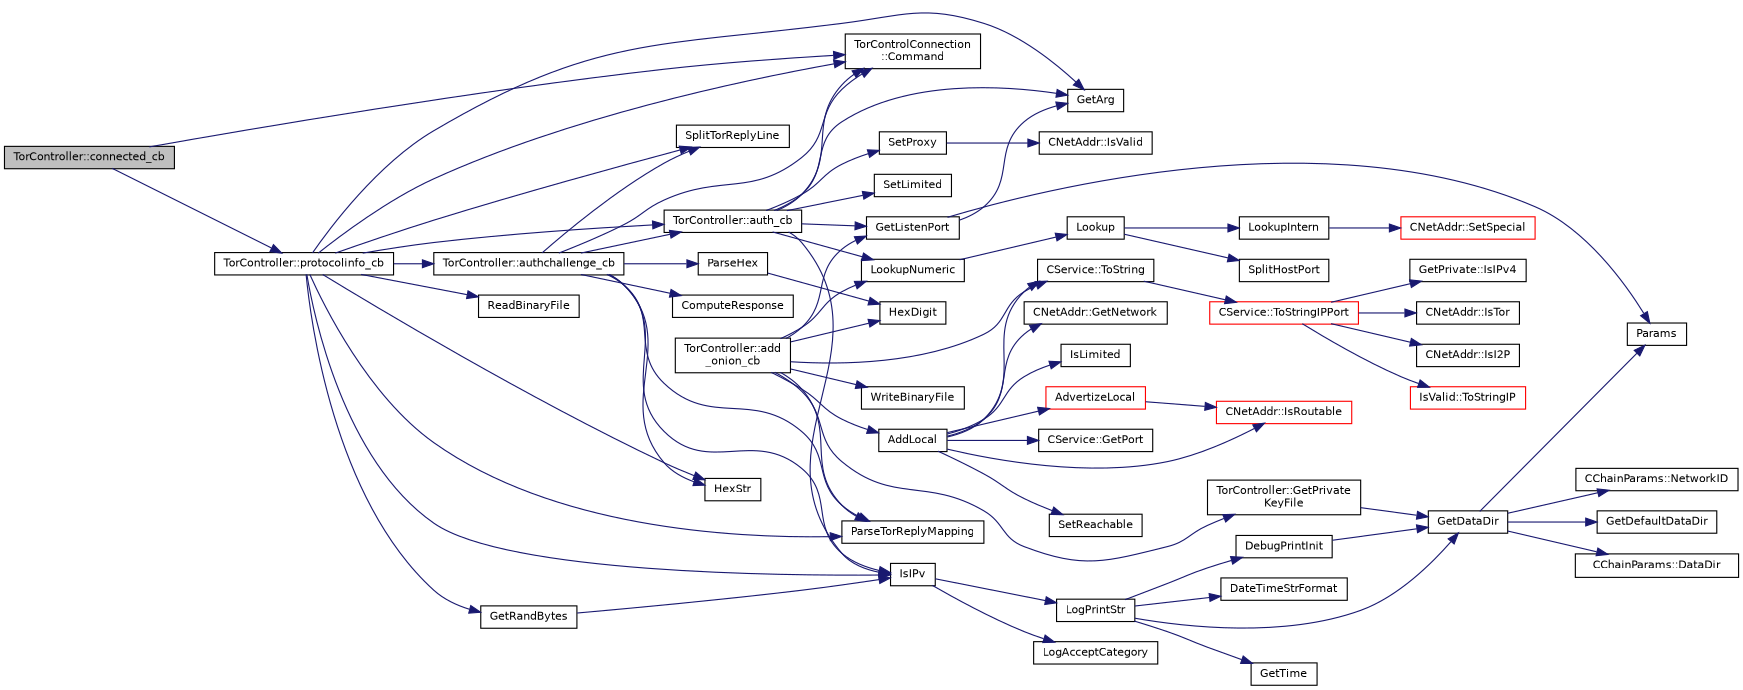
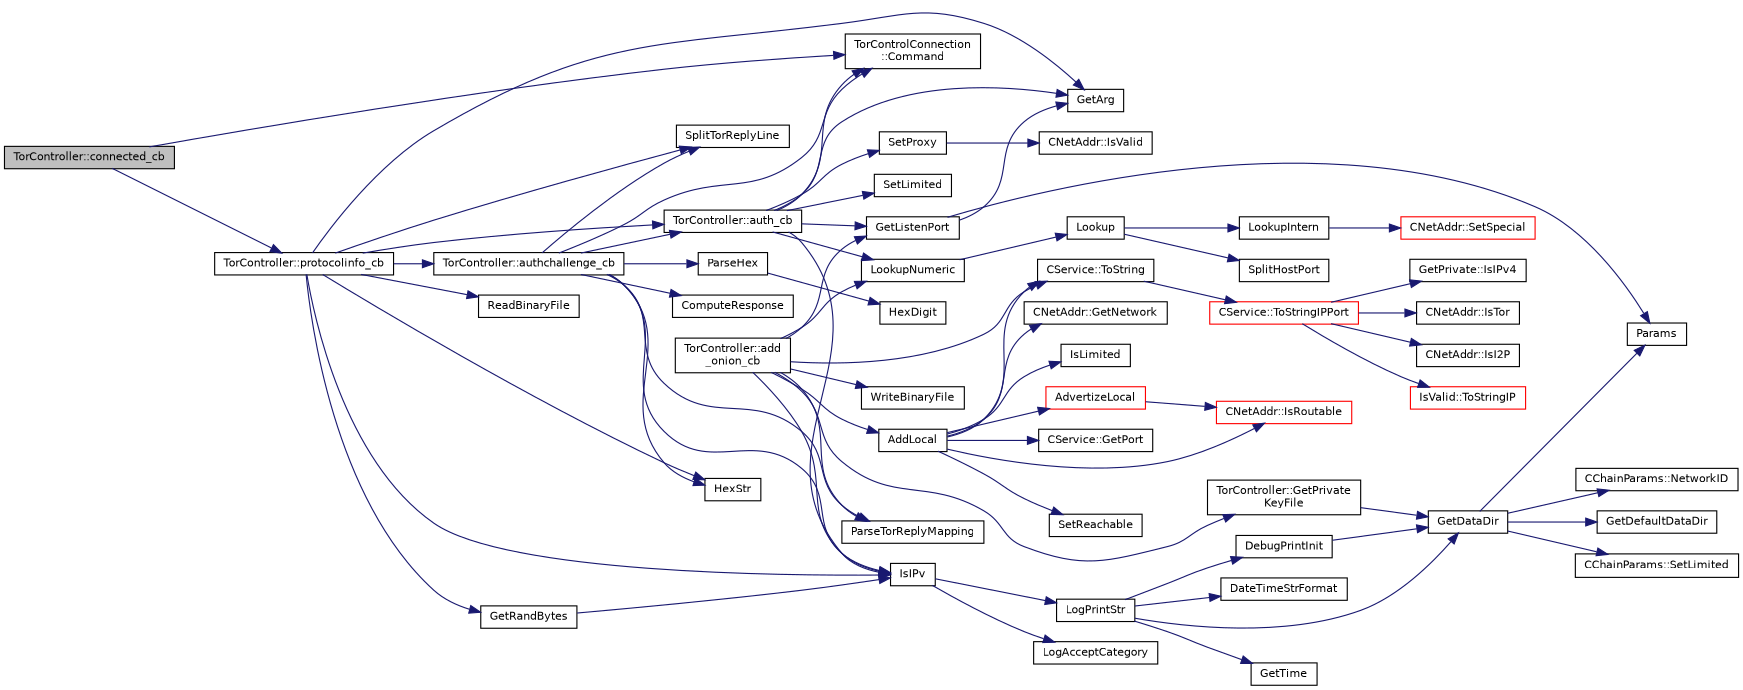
edge "TorController::protocolinfo_cb" -> "TorControlConnection ::Command": removed
edge "TorController::add _onion_cb" -> "HexDigit": now "TorController::add _onion_cb" -> "IsIPv"
edge "TorController::protocolinfo_cb" -> "ParseTorReplyMapping": removed
node "CChainParams::DataDir": label "CChainParams::DataDir" -> "CChainParams::SetLimited"
